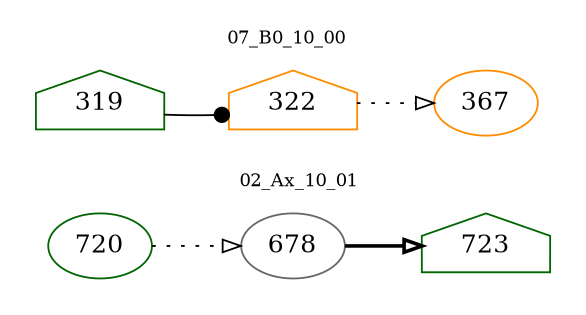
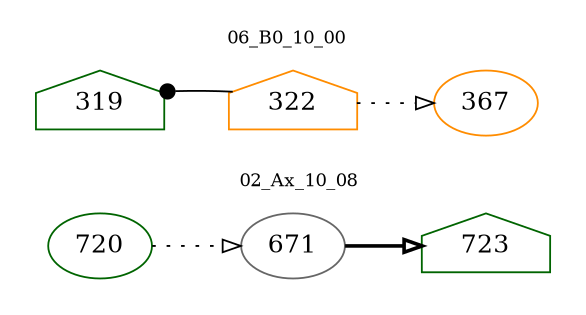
cluster "07_B0_10_00": label "07_B0_10_00" -> "06_B0_10_00"
edge "319" -> "322": reversed
cluster "02_Ax_10_01": label "02_Ax_10_01" -> "02_Ax_10_08"
node "678": label "678" -> "671"
